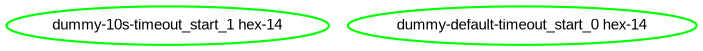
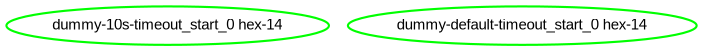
node "dummy-10s-timeout_start_1 hex-14": label "dummy-10s-timeout_start_1 hex-14" -> "dummy-10s-timeout_start_0 hex-14"
